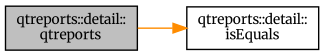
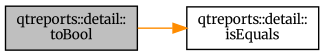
node "qtreports::detail:: qtreports": label "qtreports::detail:: qtreports" -> "qtreports::detail:: toBool"
